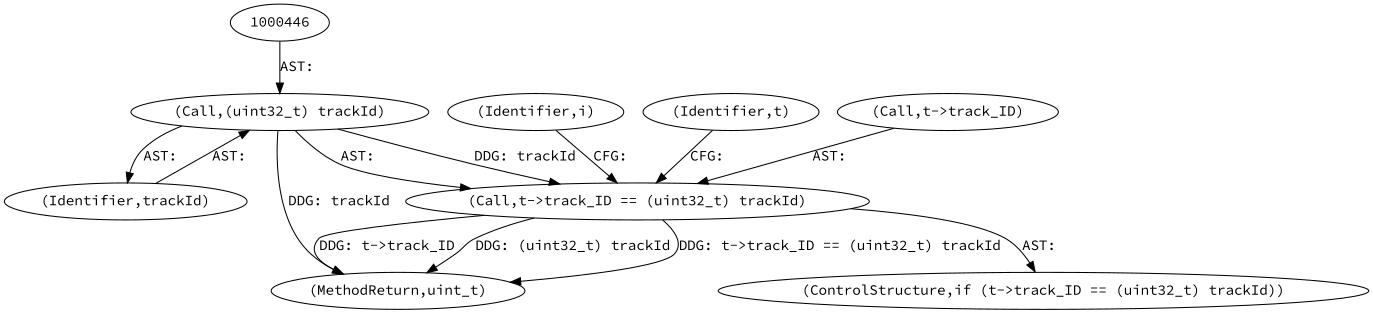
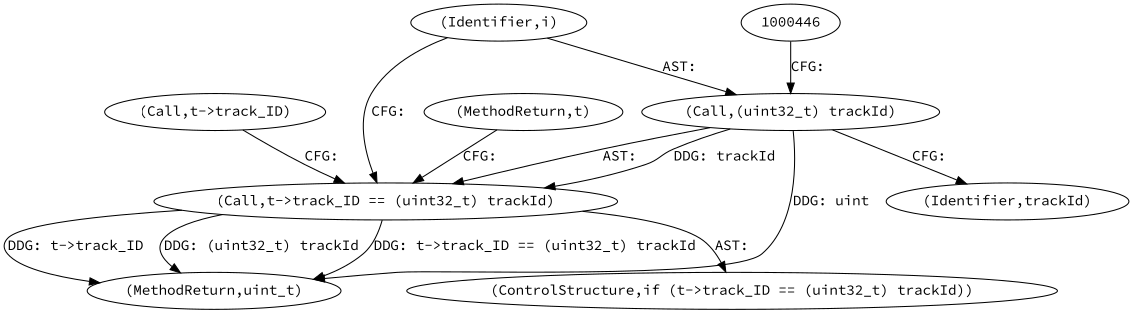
edge "1000446" -> "(Call,(uint32_t) trackId)": label "AST: " -> "CFG: "
node "(Identifier,t)": label "(Identifier,t)" -> "(MethodReturn,t)"
edge "(Call,(uint32_t) trackId)" -> "(Identifier,trackId)": label "AST: " -> "CFG: "
edge "(Call,t->track_ID)" -> "(Call,t->track_ID == (uint32_t) trackId)": label "AST: " -> "CFG: "
edge "(Identifier,trackId)" -> "(Call,(uint32_t) trackId)": now "(Identifier,i)" -> "(Call,(uint32_t) trackId)"
edge "(Call,(uint32_t) trackId)" -> "(MethodReturn,uint_t)": label "DDG: trackId" -> "DDG: uint"
